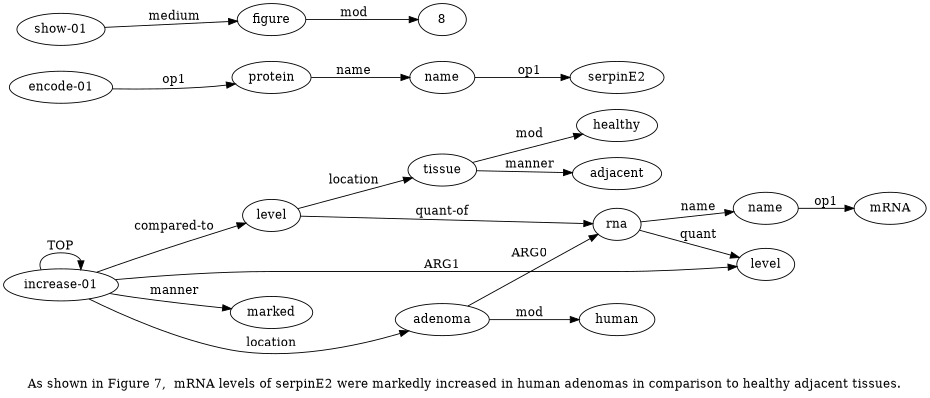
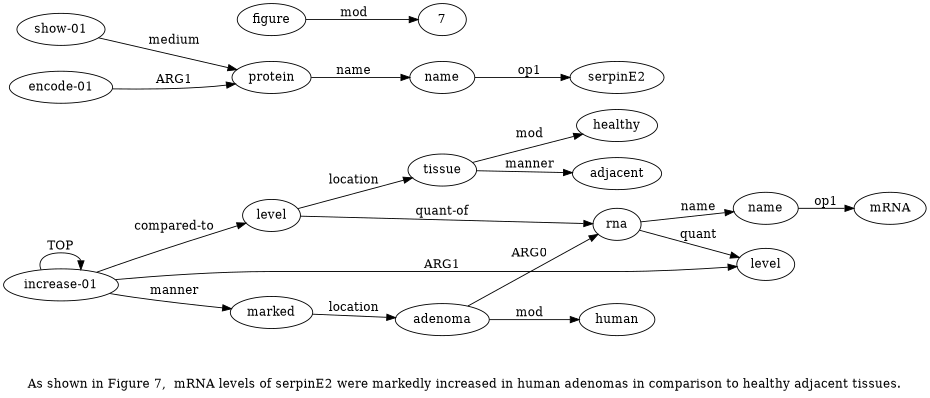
node "8": label "8" -> "7"
edge "show-01" -> "figure": now "show-01" -> "protein"
edge "encode-01" -> "protein": label "op1" -> "ARG1"
edge "increase-01" -> "adenoma": now "marked" -> "adenoma"
